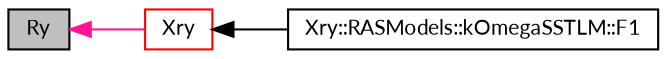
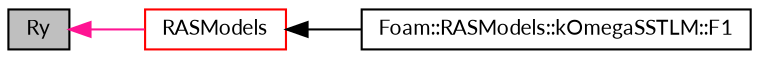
node "Xry": label "Xry" -> "RASModels"
node "Xry::RASModels::kOmegaSSTLM::F1": label "Xry::RASModels::kOmegaSSTLM::F1" -> "Foam::RASModels::kOmegaSSTLM::F1"
